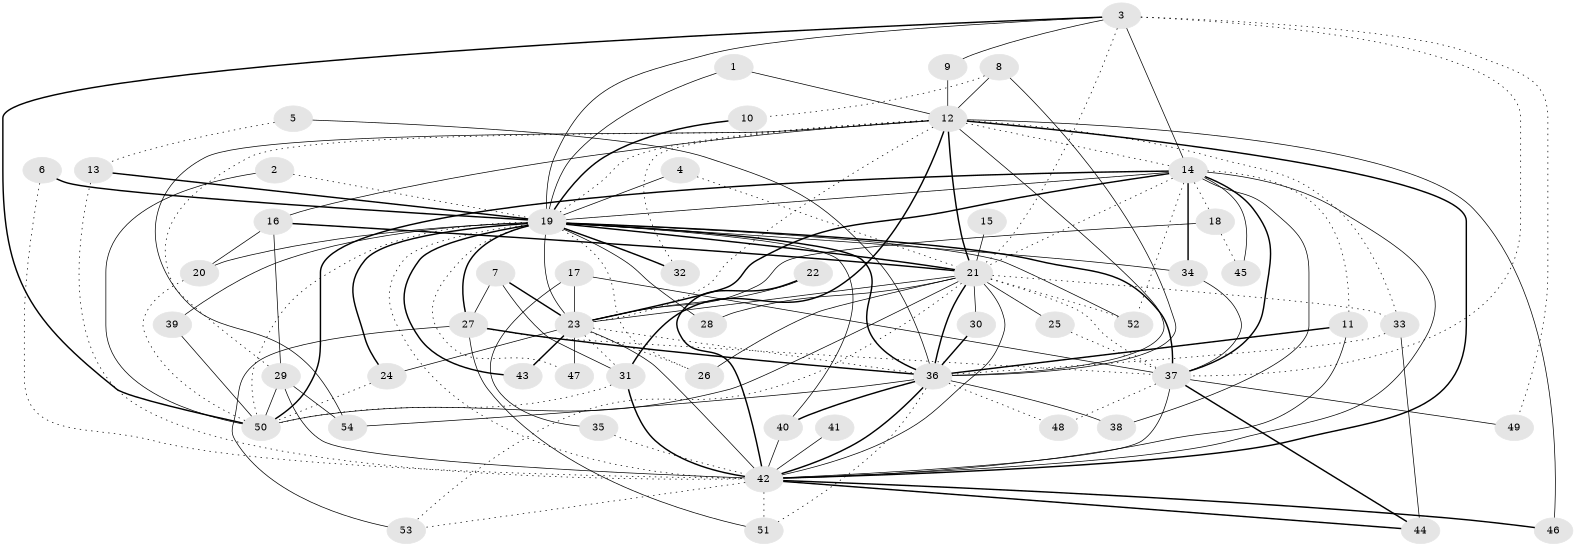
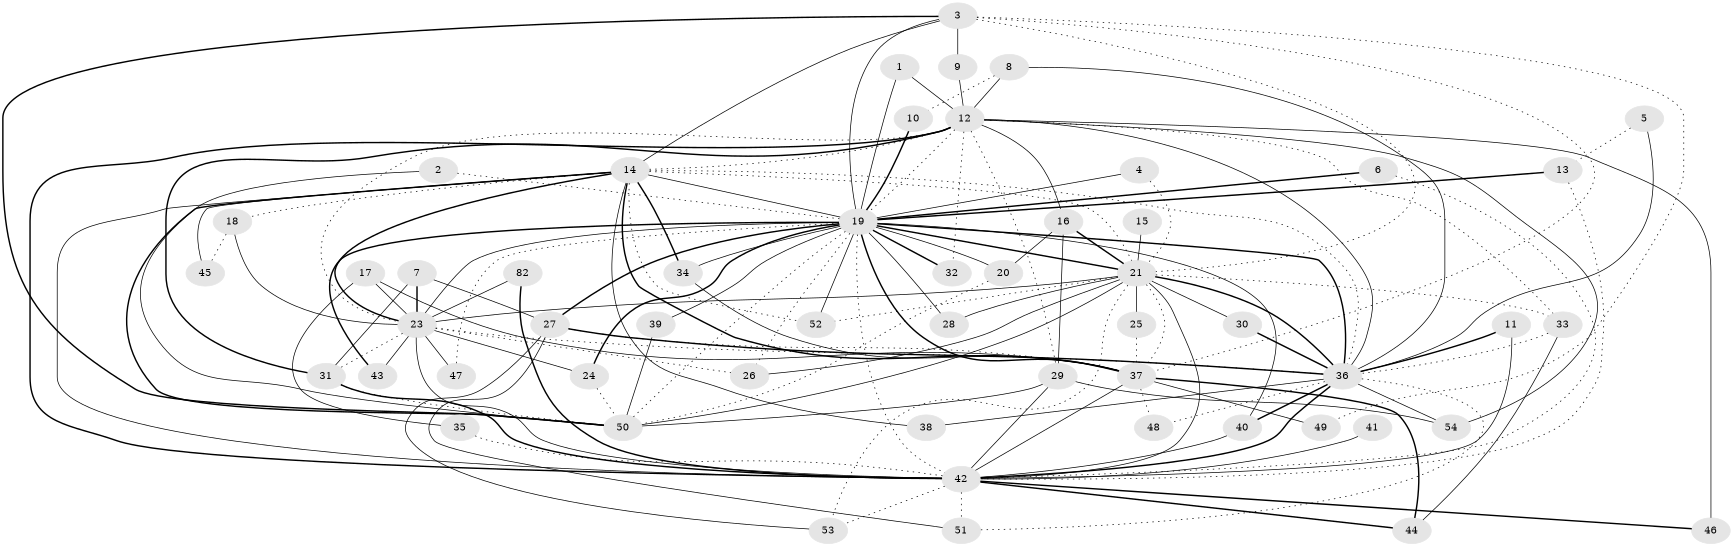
edge "12" -- "21": removed
edge "14" -- "11": now "14" -- "36"
node "22": label "22" -> "82"
edge "23" -- "43": style bold -> solid
